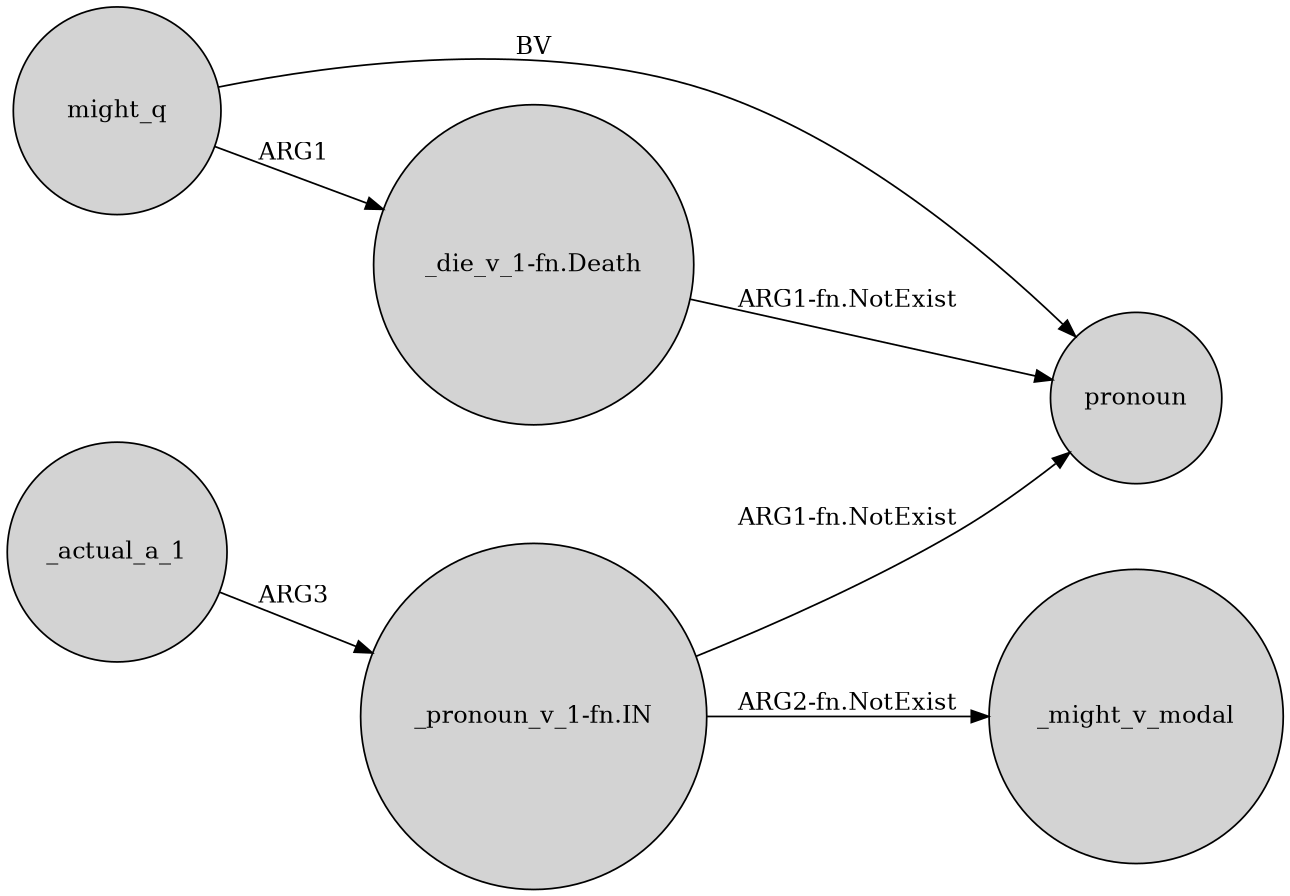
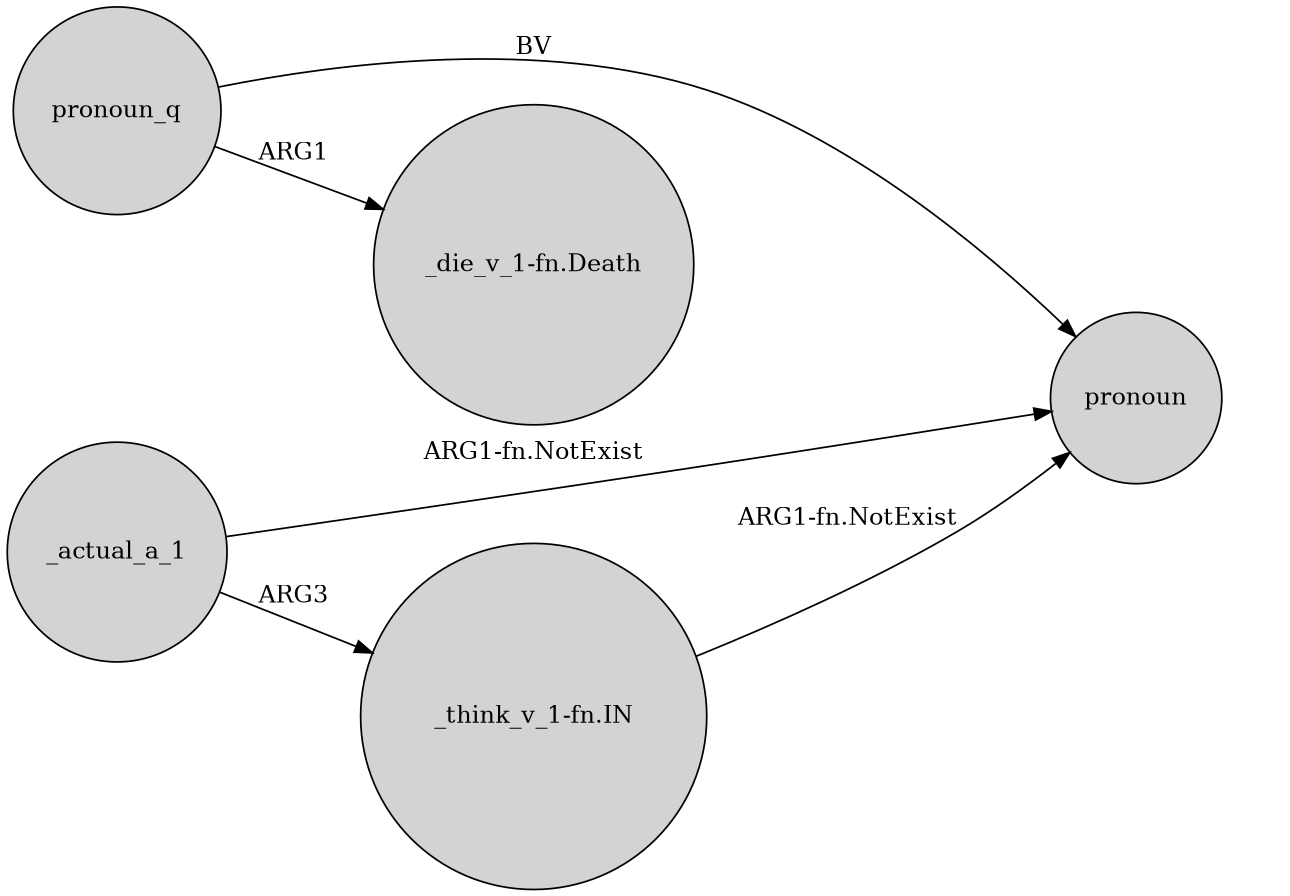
node "might_q": label "might_q" -> "pronoun_q"
edge "_die_v_1-fn.Death" -> "pronoun": now "_actual_a_1" -> "pronoun"
node "_pronoun_v_1-fn.IN": label "_pronoun_v_1-fn.IN" -> "_think_v_1-fn.IN"
node "_might_v_modal": removed
